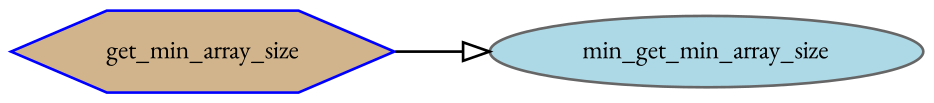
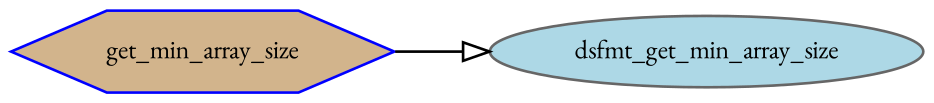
node "min_get_min_array_size": label "min_get_min_array_size" -> "dsfmt_get_min_array_size"
